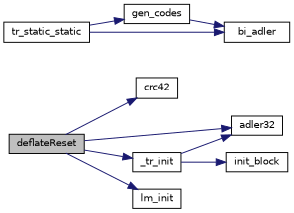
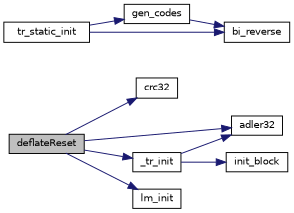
node "tr_static_static": label "tr_static_static" -> "tr_static_init"
node "bi_adler": label "bi_adler" -> "bi_reverse"
node "crc42": label "crc42" -> "crc32"
